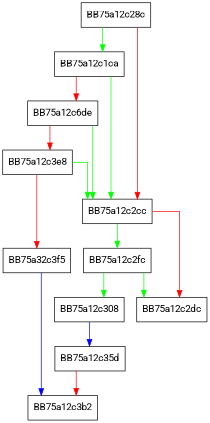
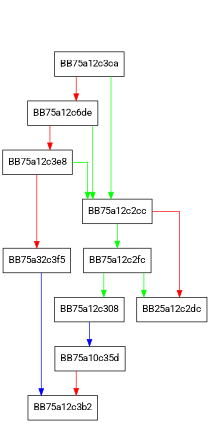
node "BB75a12c28c": removed
node "BB75a12c1ca": label "BB75a12c1ca" -> "BB75a12c3ca"
node "BB75a12c2dc": label "BB75a12c2dc" -> "BB25a12c2dc"
node "BB75a12c35d": label "BB75a12c35d" -> "BB75a10c35d"
